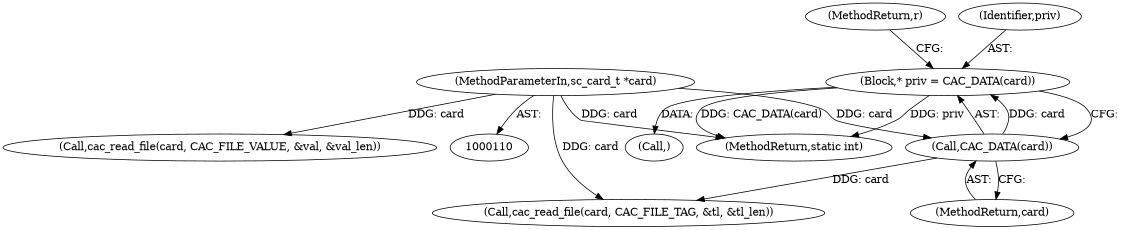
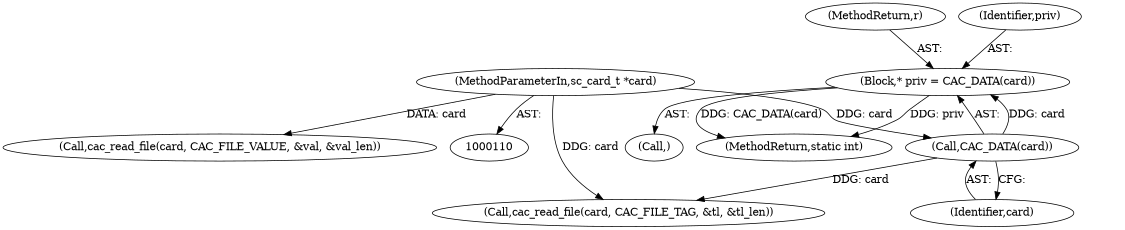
edge "(MethodReturn,r)" -> "(Block,* priv = CAC_DATA(card))": label "CFG: " -> "AST: "
edge "(Block,* priv = CAC_DATA(card))" -> "(Call,CAC_DATA(card))": removed, label "CFG:"
edge "(MethodParameterIn,sc_card_t *card)" -> "(Call,cac_read_file(card, CAC_FILE_VALUE, &val, &val_len))": label "DDG: card" -> "DATA: card"
edge "(Block,* priv = CAC_DATA(card))" -> "(Call,)": label "DATA: " -> "AST: "
edge "(MethodParameterIn,sc_card_t *card)" -> "(MethodReturn,static int)": removed, label "DDG: card"
node "(MethodReturn,card)": label "(MethodReturn,card)" -> "(Identifier,card)"
